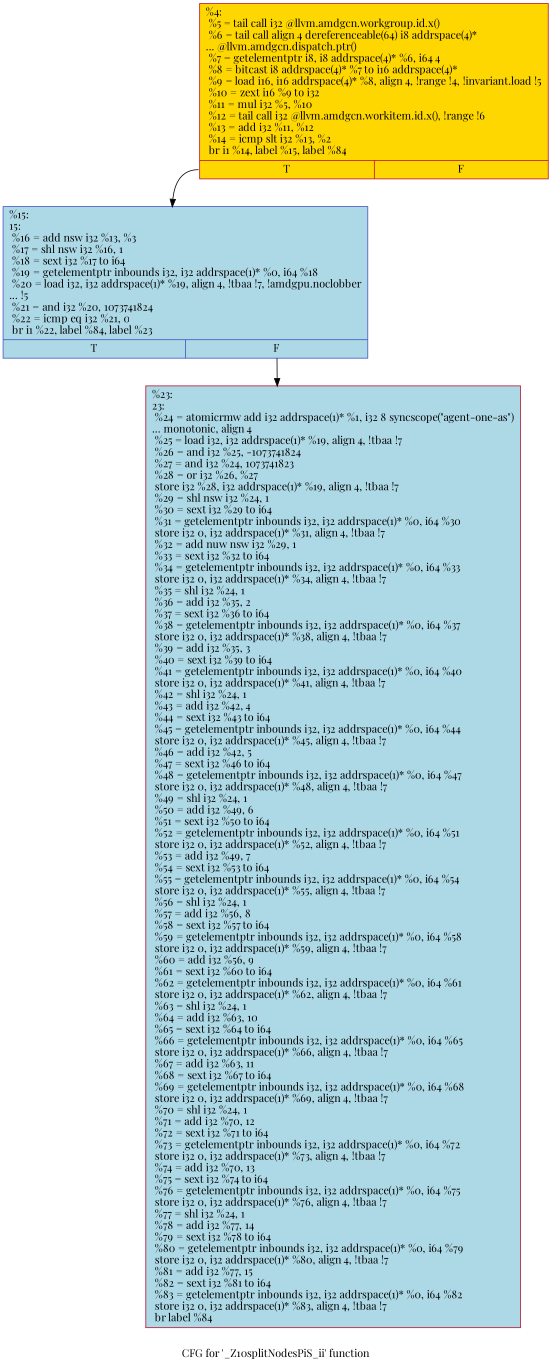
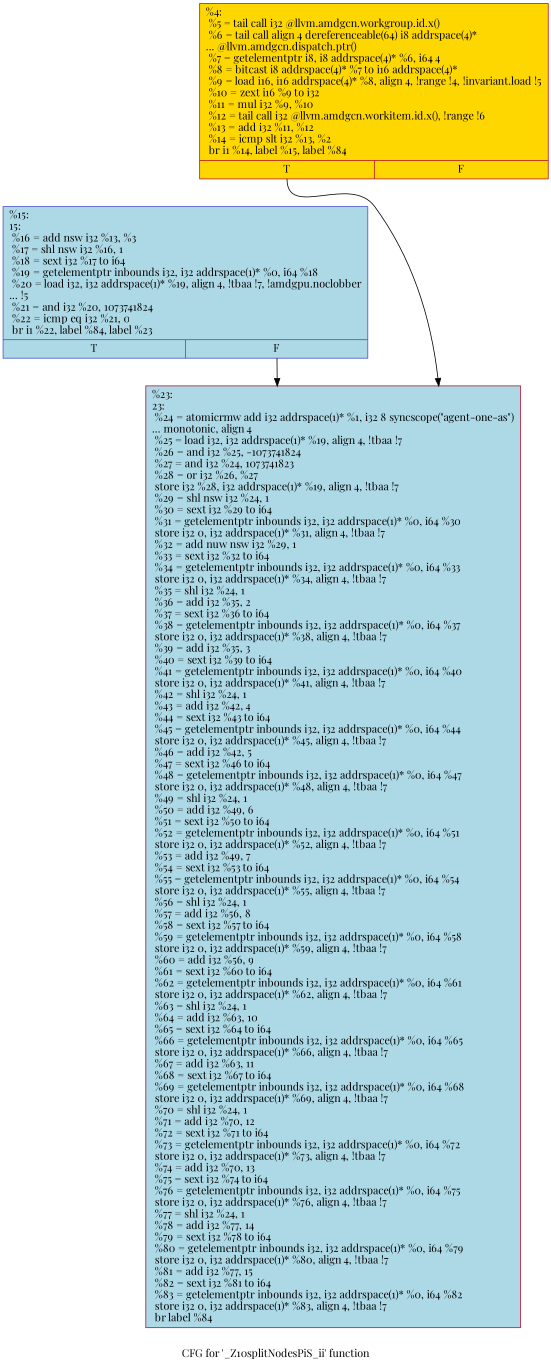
node "%4:": text "%11 = mul i32 %5, %10" -> "%11 = mul i32 %9, %10"
edge "%4:" -> "%15:": now "%4:" -> "%23:"
